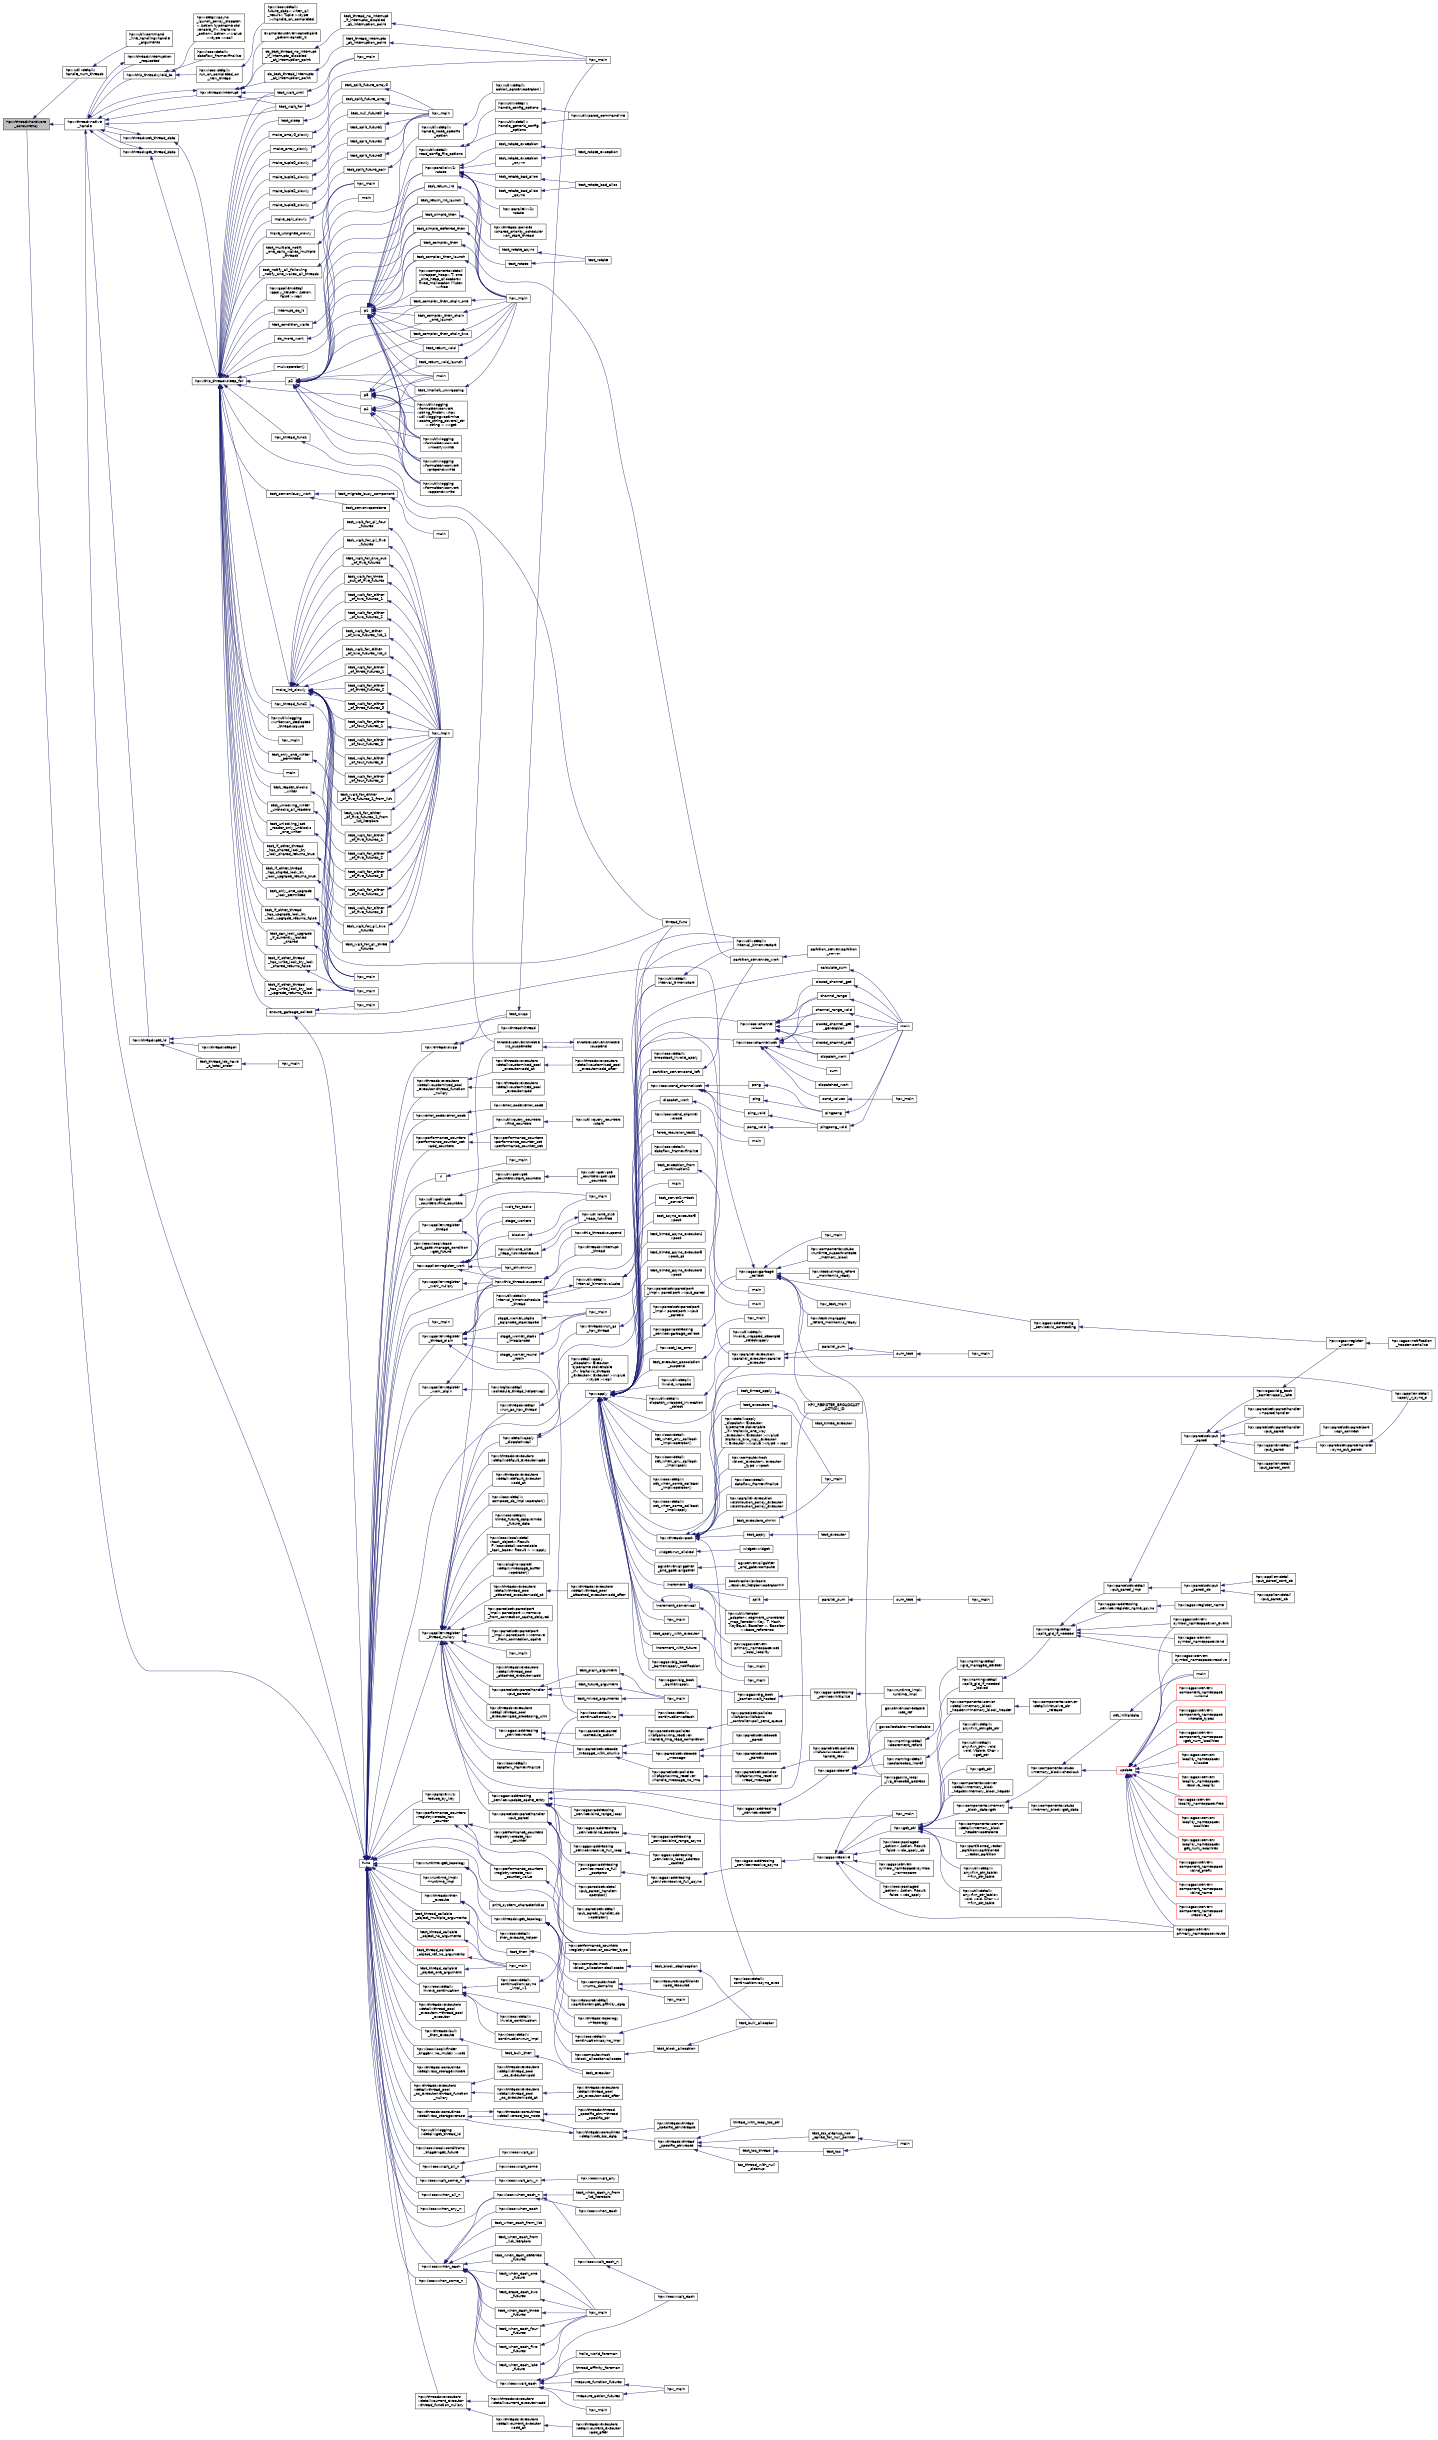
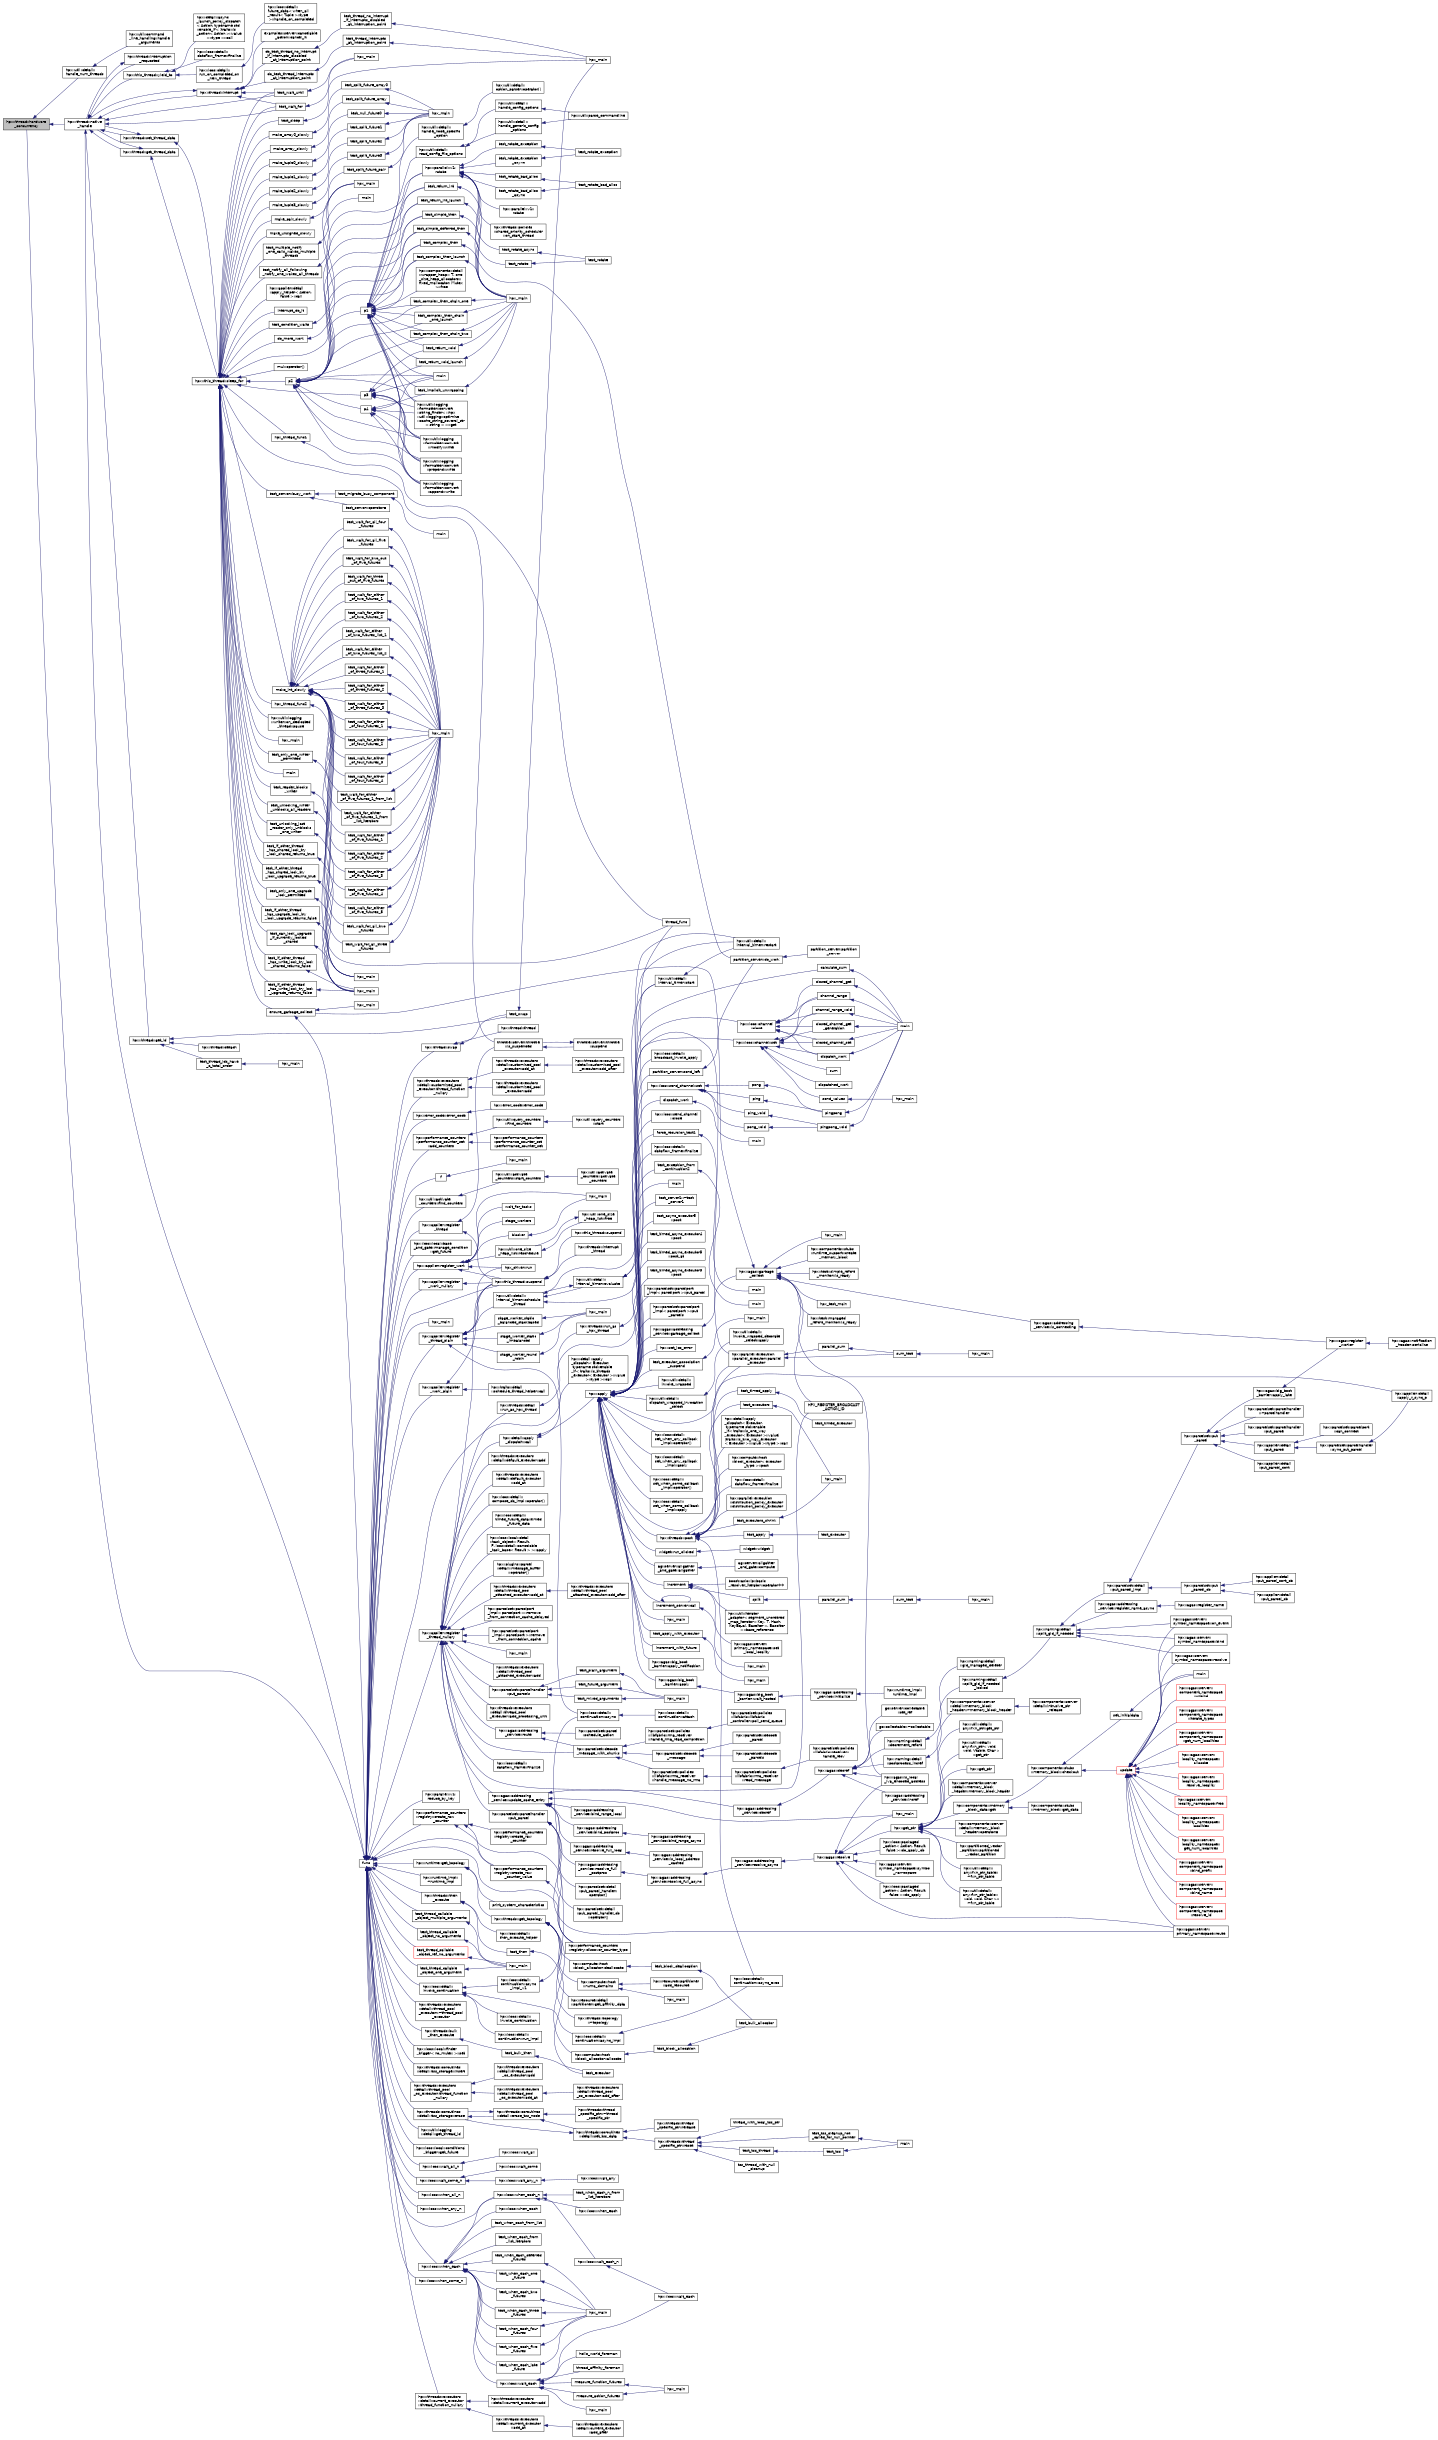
edge "hpx::agas::server:: symbol_namespace::bind" -> "update": added
node "hpx::agas::addressing _service::incref": added
node "test_erase_each_two _futures": label "test_erase_each_two _futures" -> "test_when_each_two _futures"
